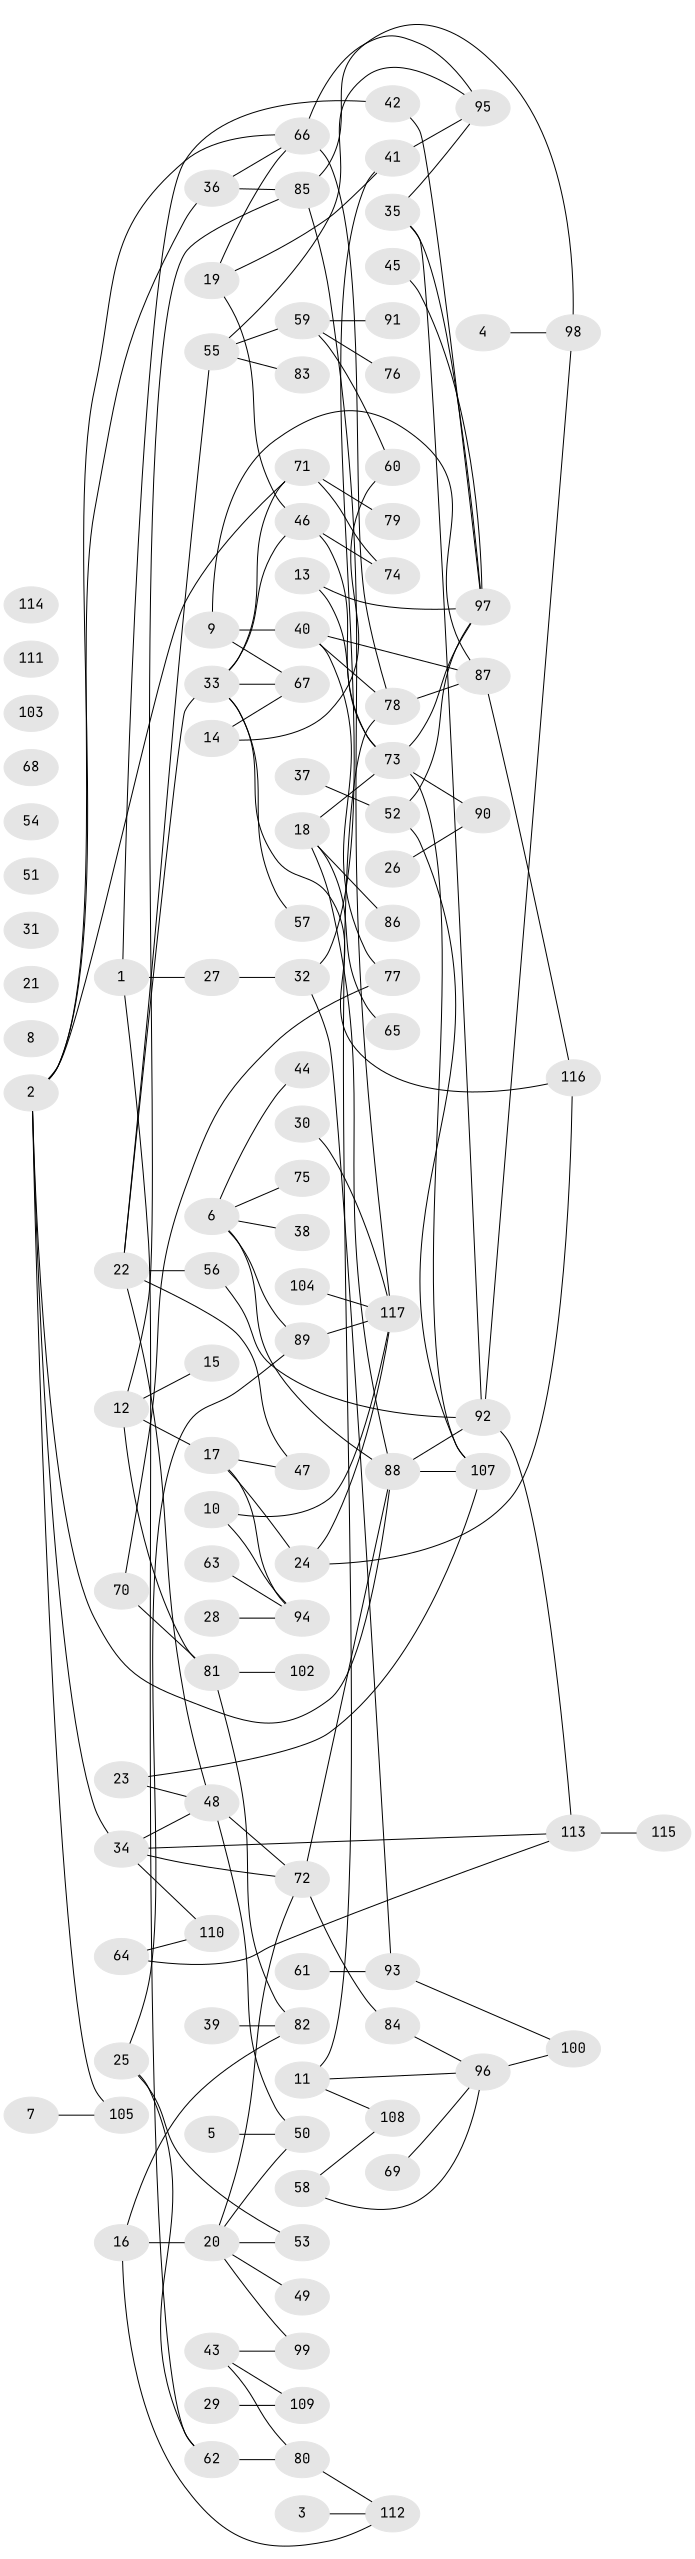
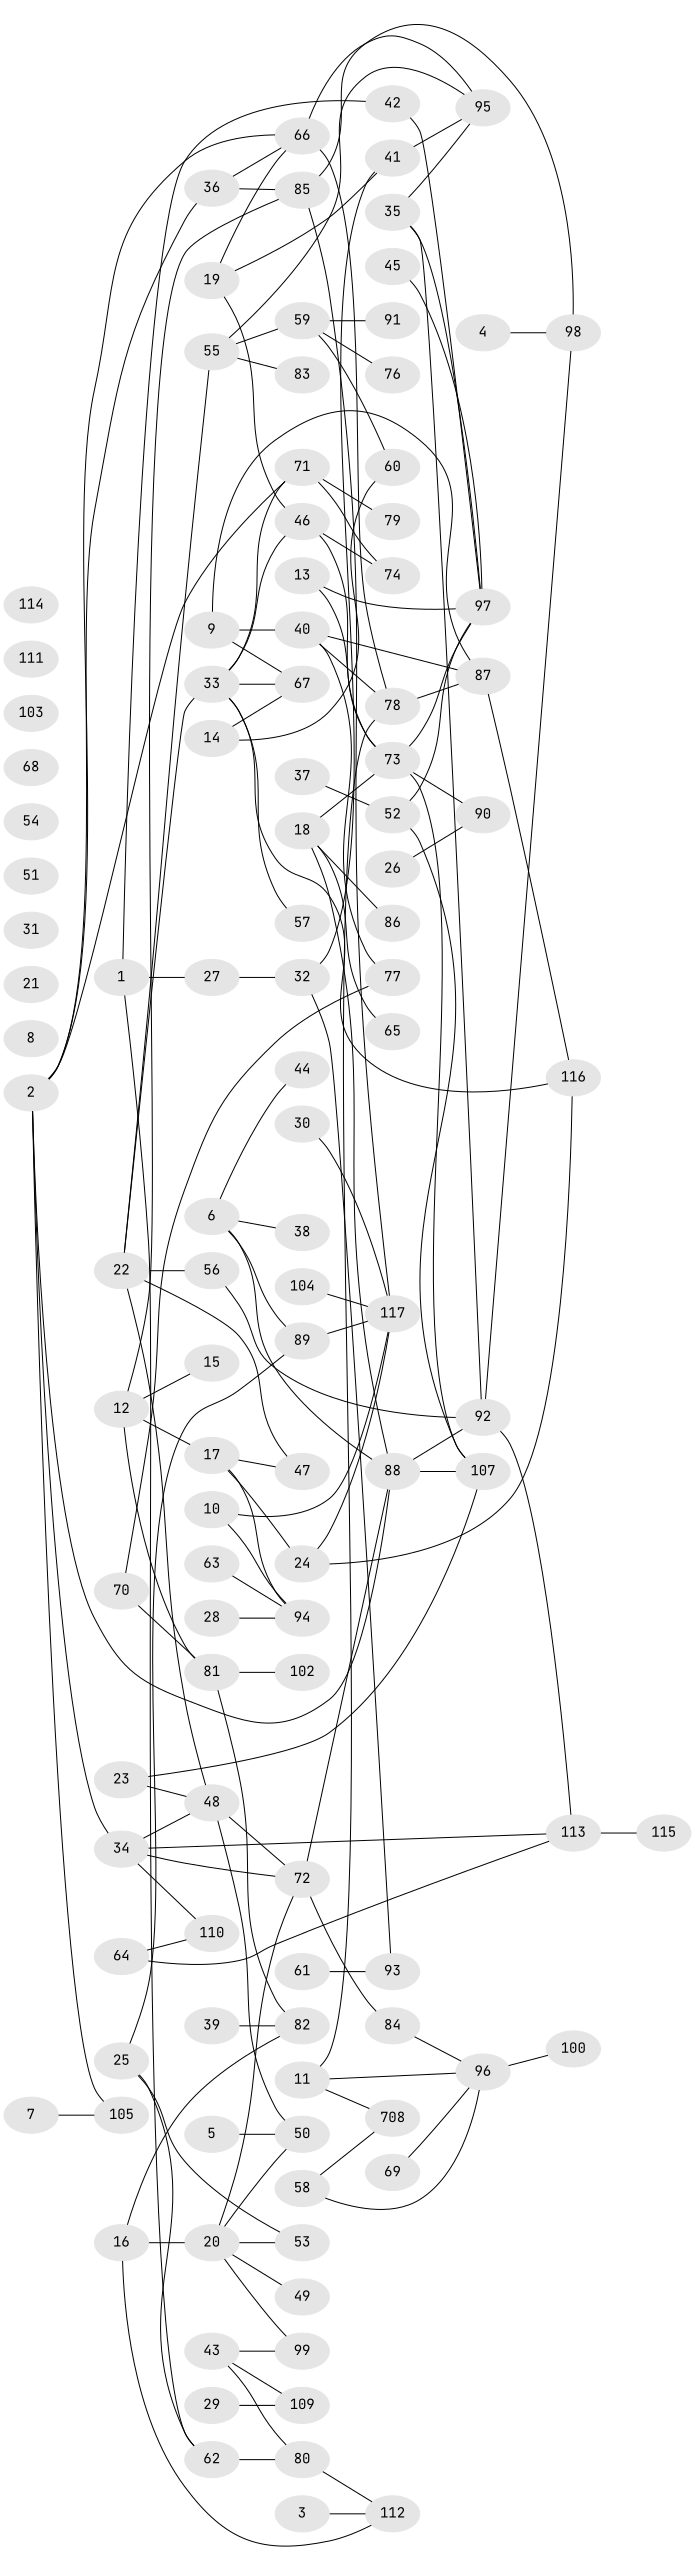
node "75": removed
edge "93" -- "100": removed
node "108": label "108" -> "708"
